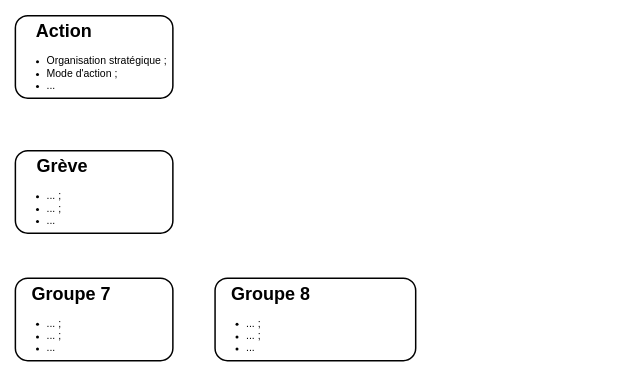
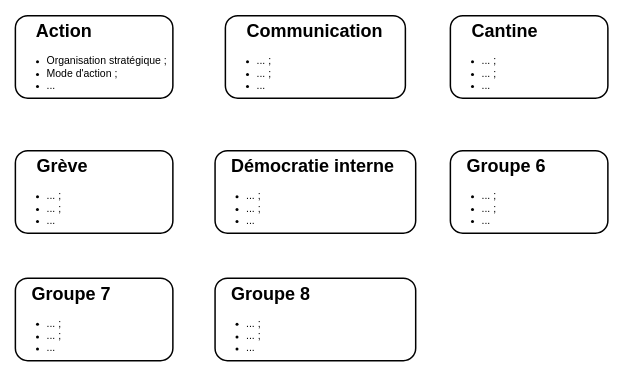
node "Communication ... ; ... ; ...": added
node "Cantine ... ; ... ; ...": added
node "Démocratie interne ... ; ... ; ...": added
node "Groupe 6 ... ; ... ; ...": added
